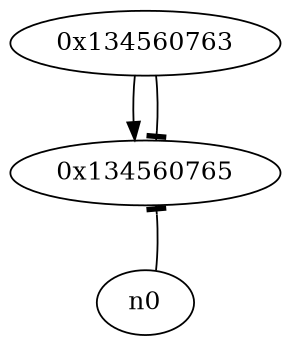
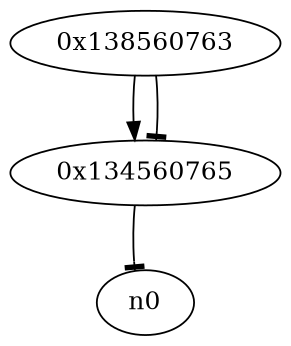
node "0x134560763": label "0x134560763" -> "0x138560763"
edge "n0" -> "0x134560765": reversed
